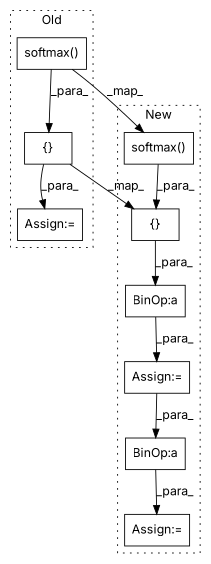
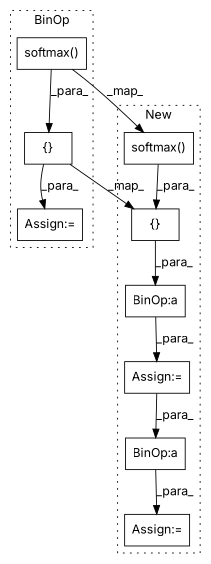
cluster "Old": label "Old" -> "BinOp"
